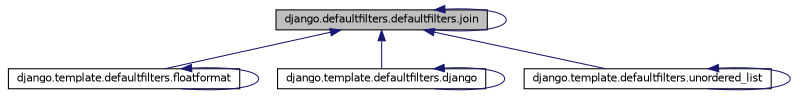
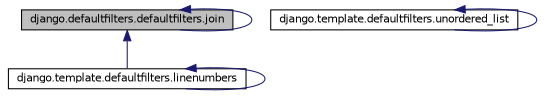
edge "django.template.defaultfilters.unordered_list" -> "django.defaultfilters.defaultfilters.join": removed
node "django.template.defaultfilters.floatformat": removed
node "django.template.defaultfilters.django": label "django.template.defaultfilters.django" -> "django.template.defaultfilters.linenumbers"
